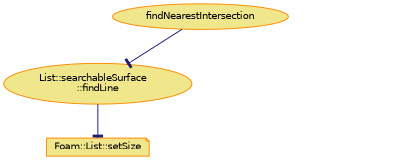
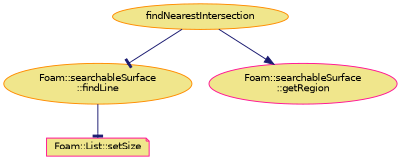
node "List::searchableSurface ::findLine": label "List::searchableSurface ::findLine" -> "Foam::searchableSurface ::findLine"
node "Foam::searchableSurface ::getRegion": added
node "Foam::List::setSize": color darkorange -> deeppink
